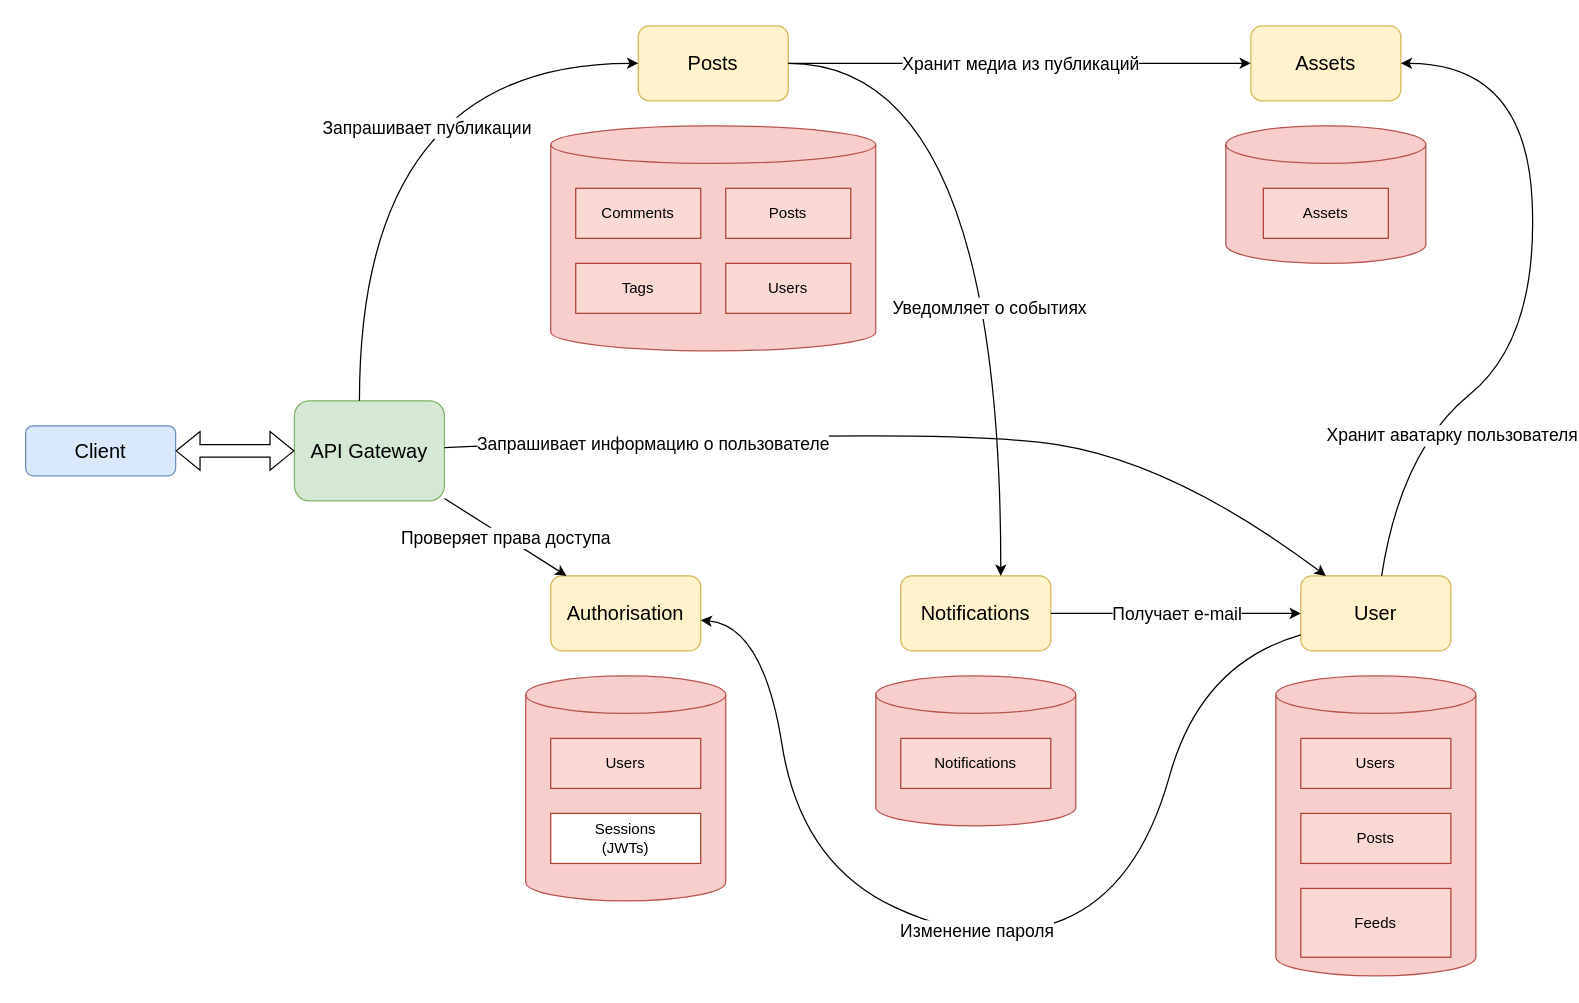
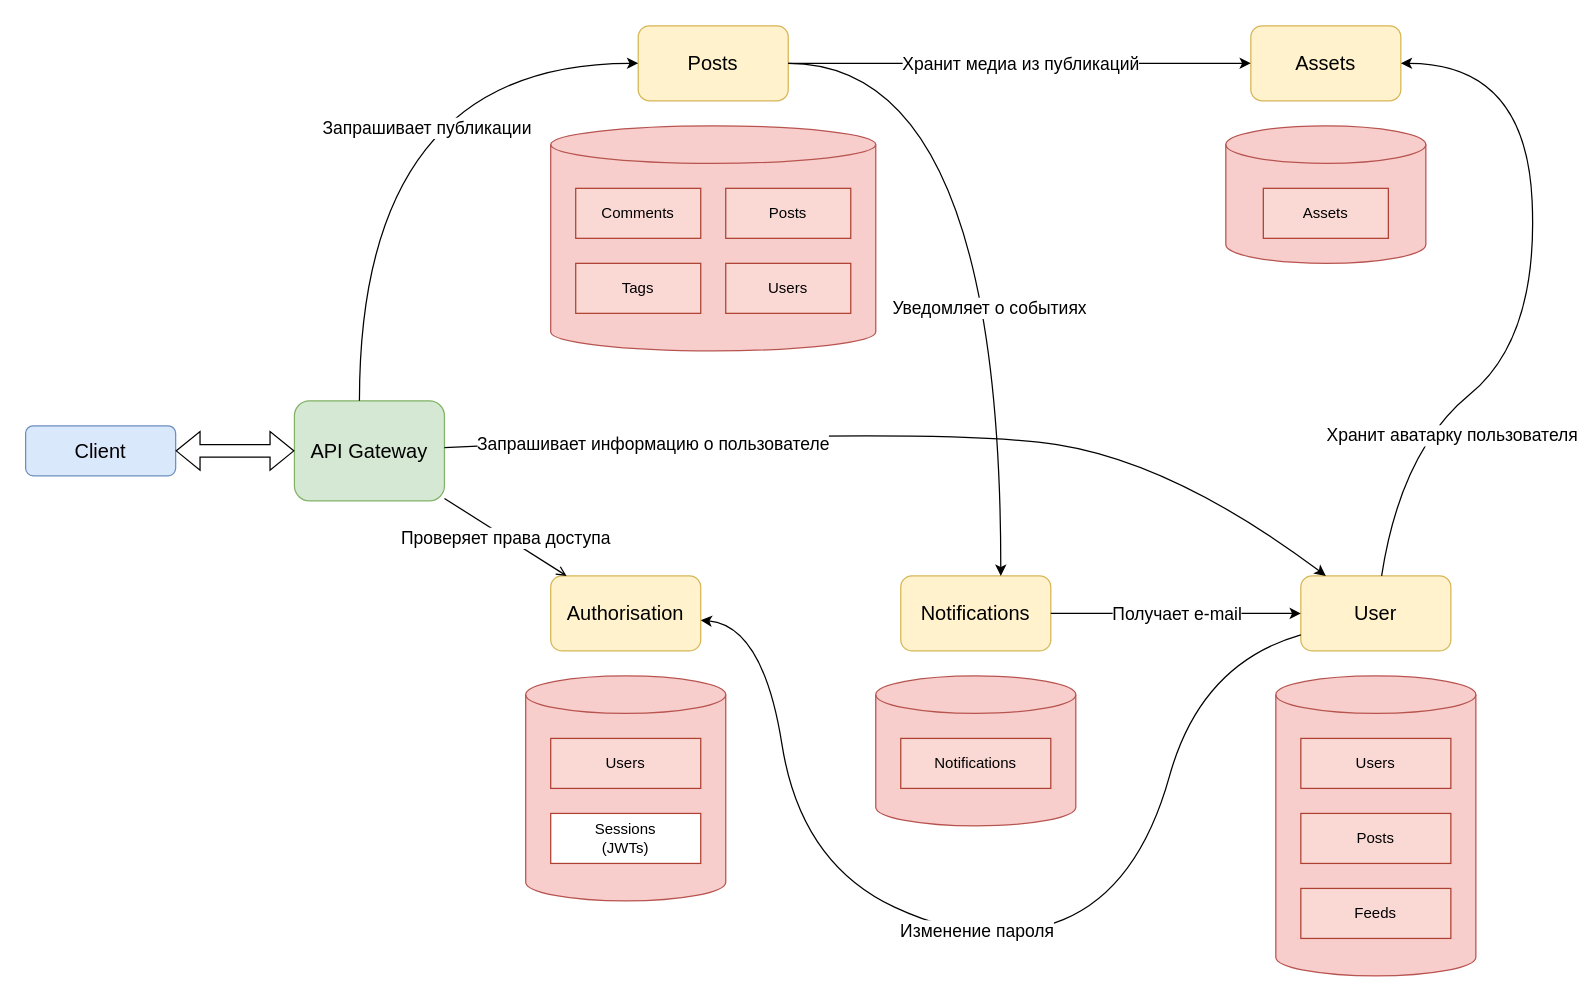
edge "API Gateway" -> "Authorisation": arrowhead classic -> open
node "Feeds": size 150x69 -> 150x50
